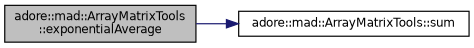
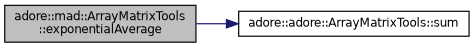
node "adore::mad::ArrayMatrixTools::sum": label "adore::mad::ArrayMatrixTools::sum" -> "adore::adore::ArrayMatrixTools::sum"
